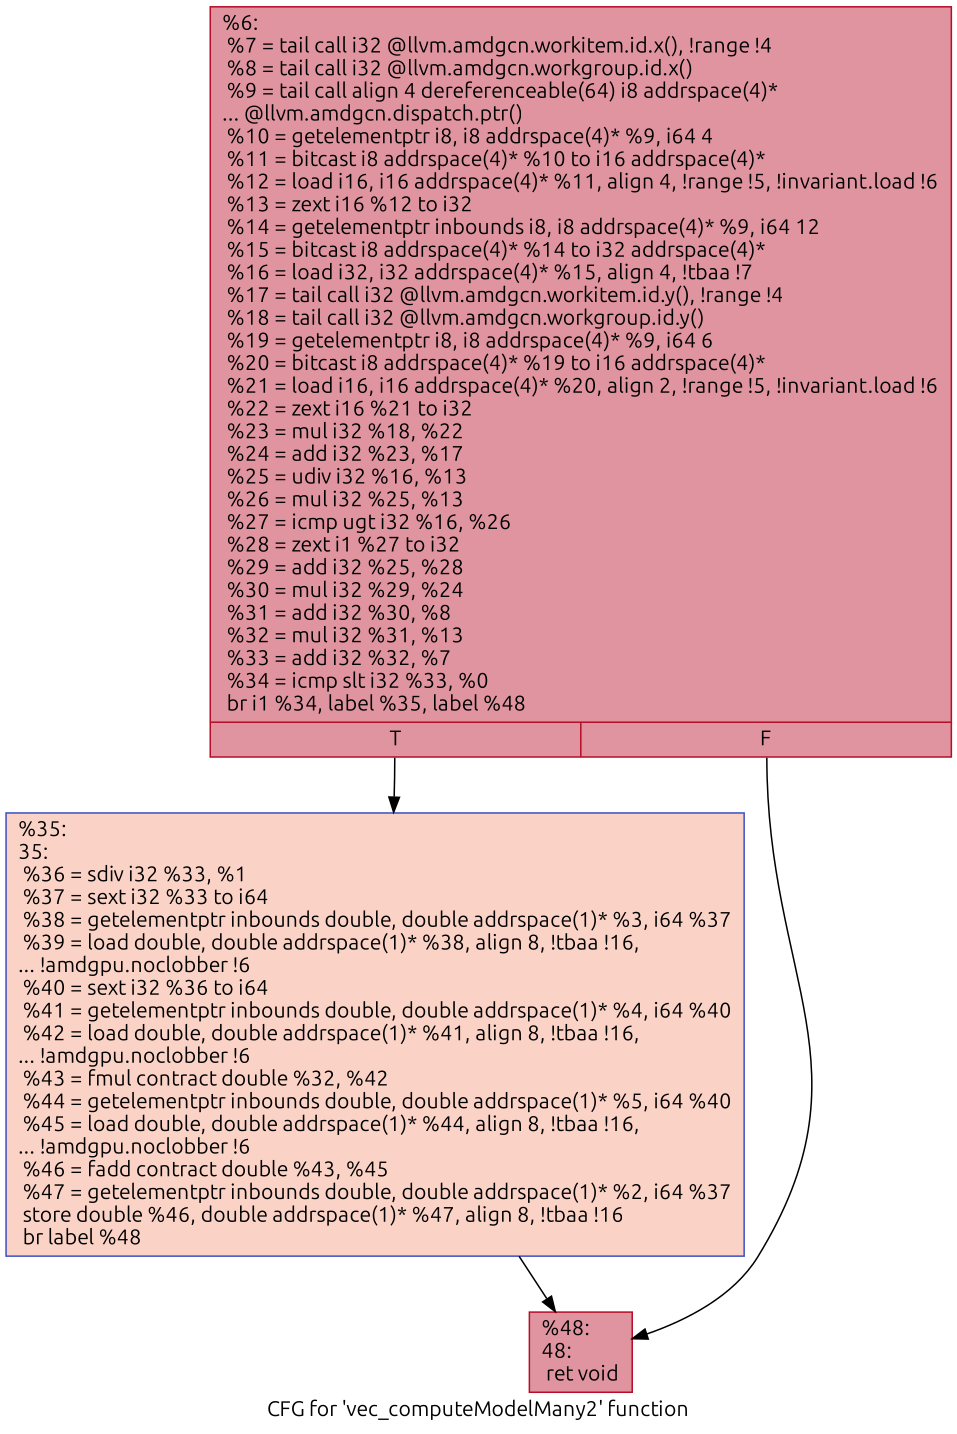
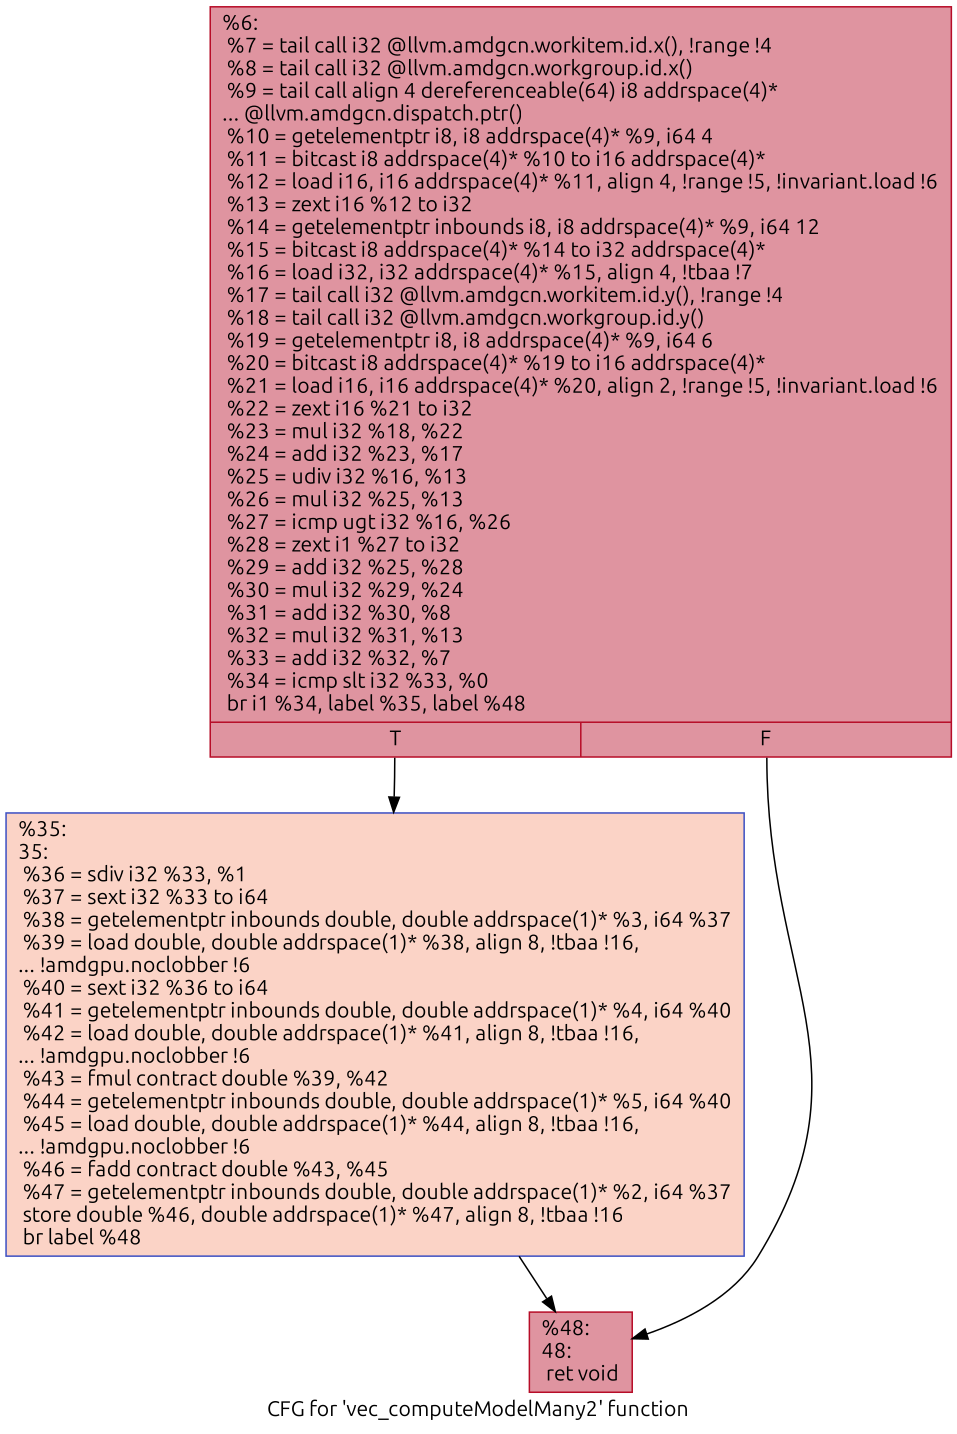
node "%35:": text "%43 = fmul contract double %32, %42" -> "%43 = fmul contract double %39, %42"
